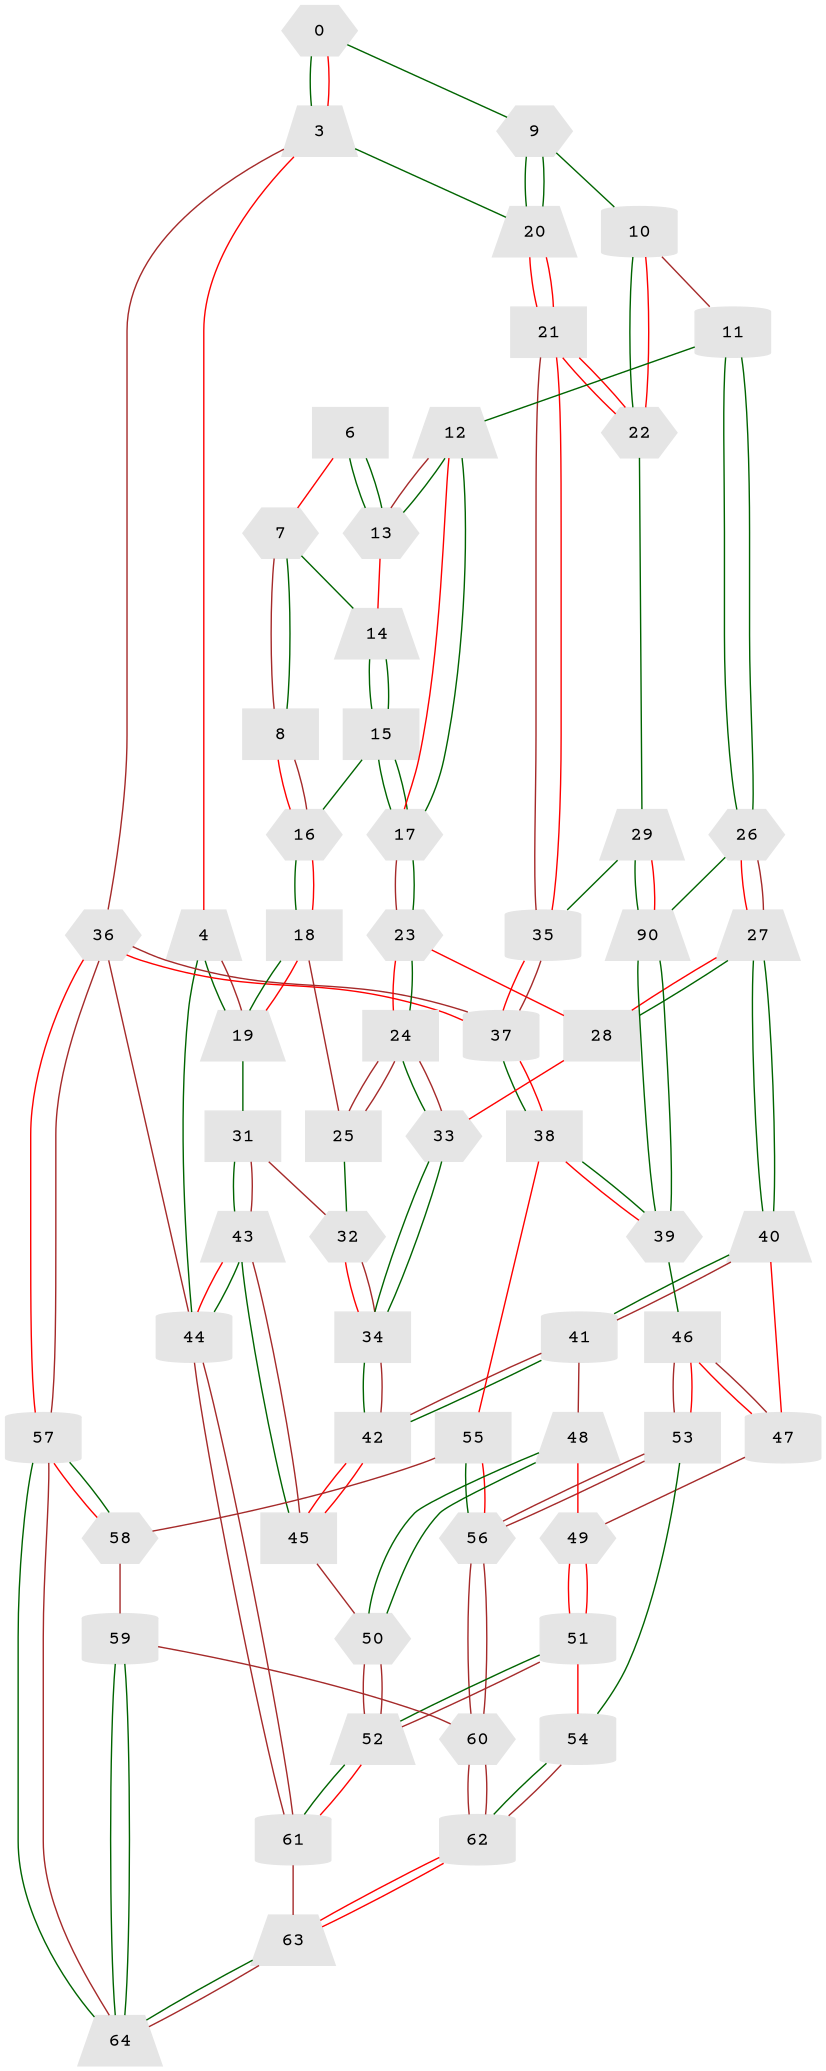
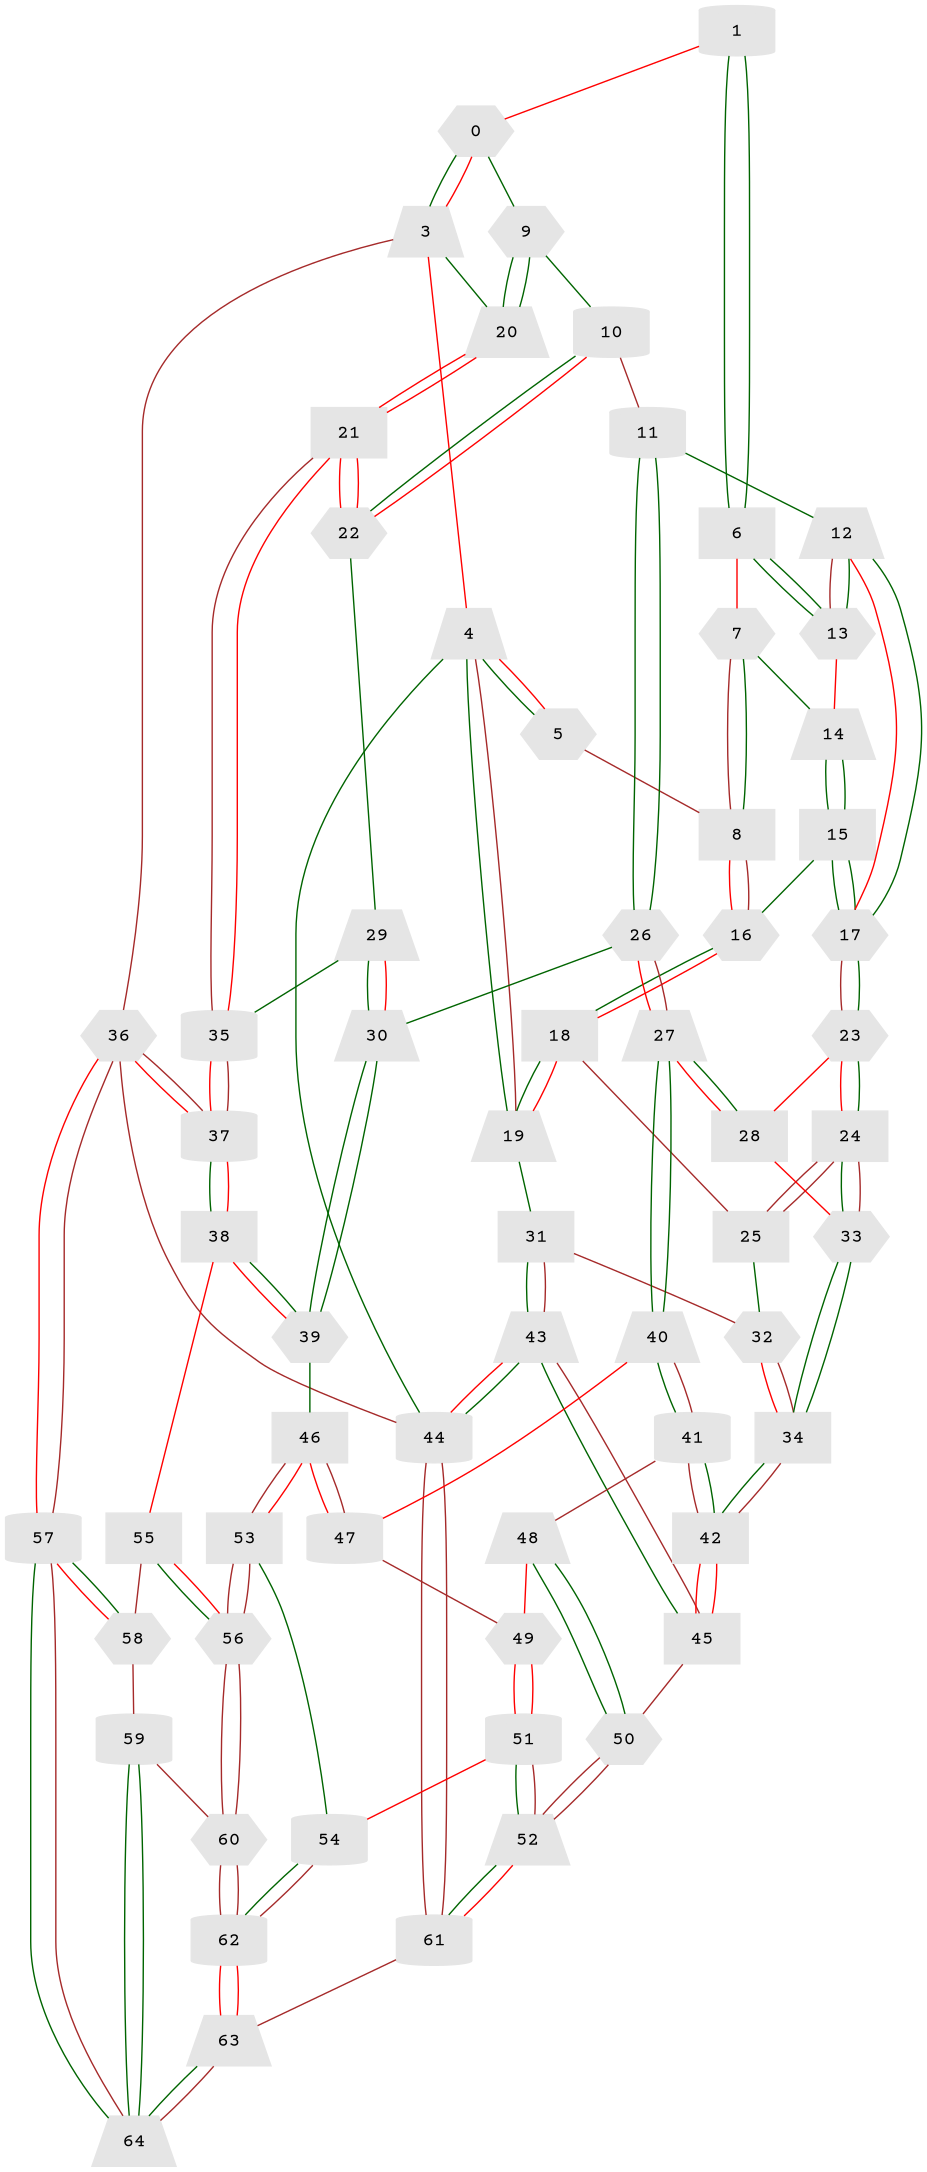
node "1": added
node "5": added
node "90": label "90" -> "30"
